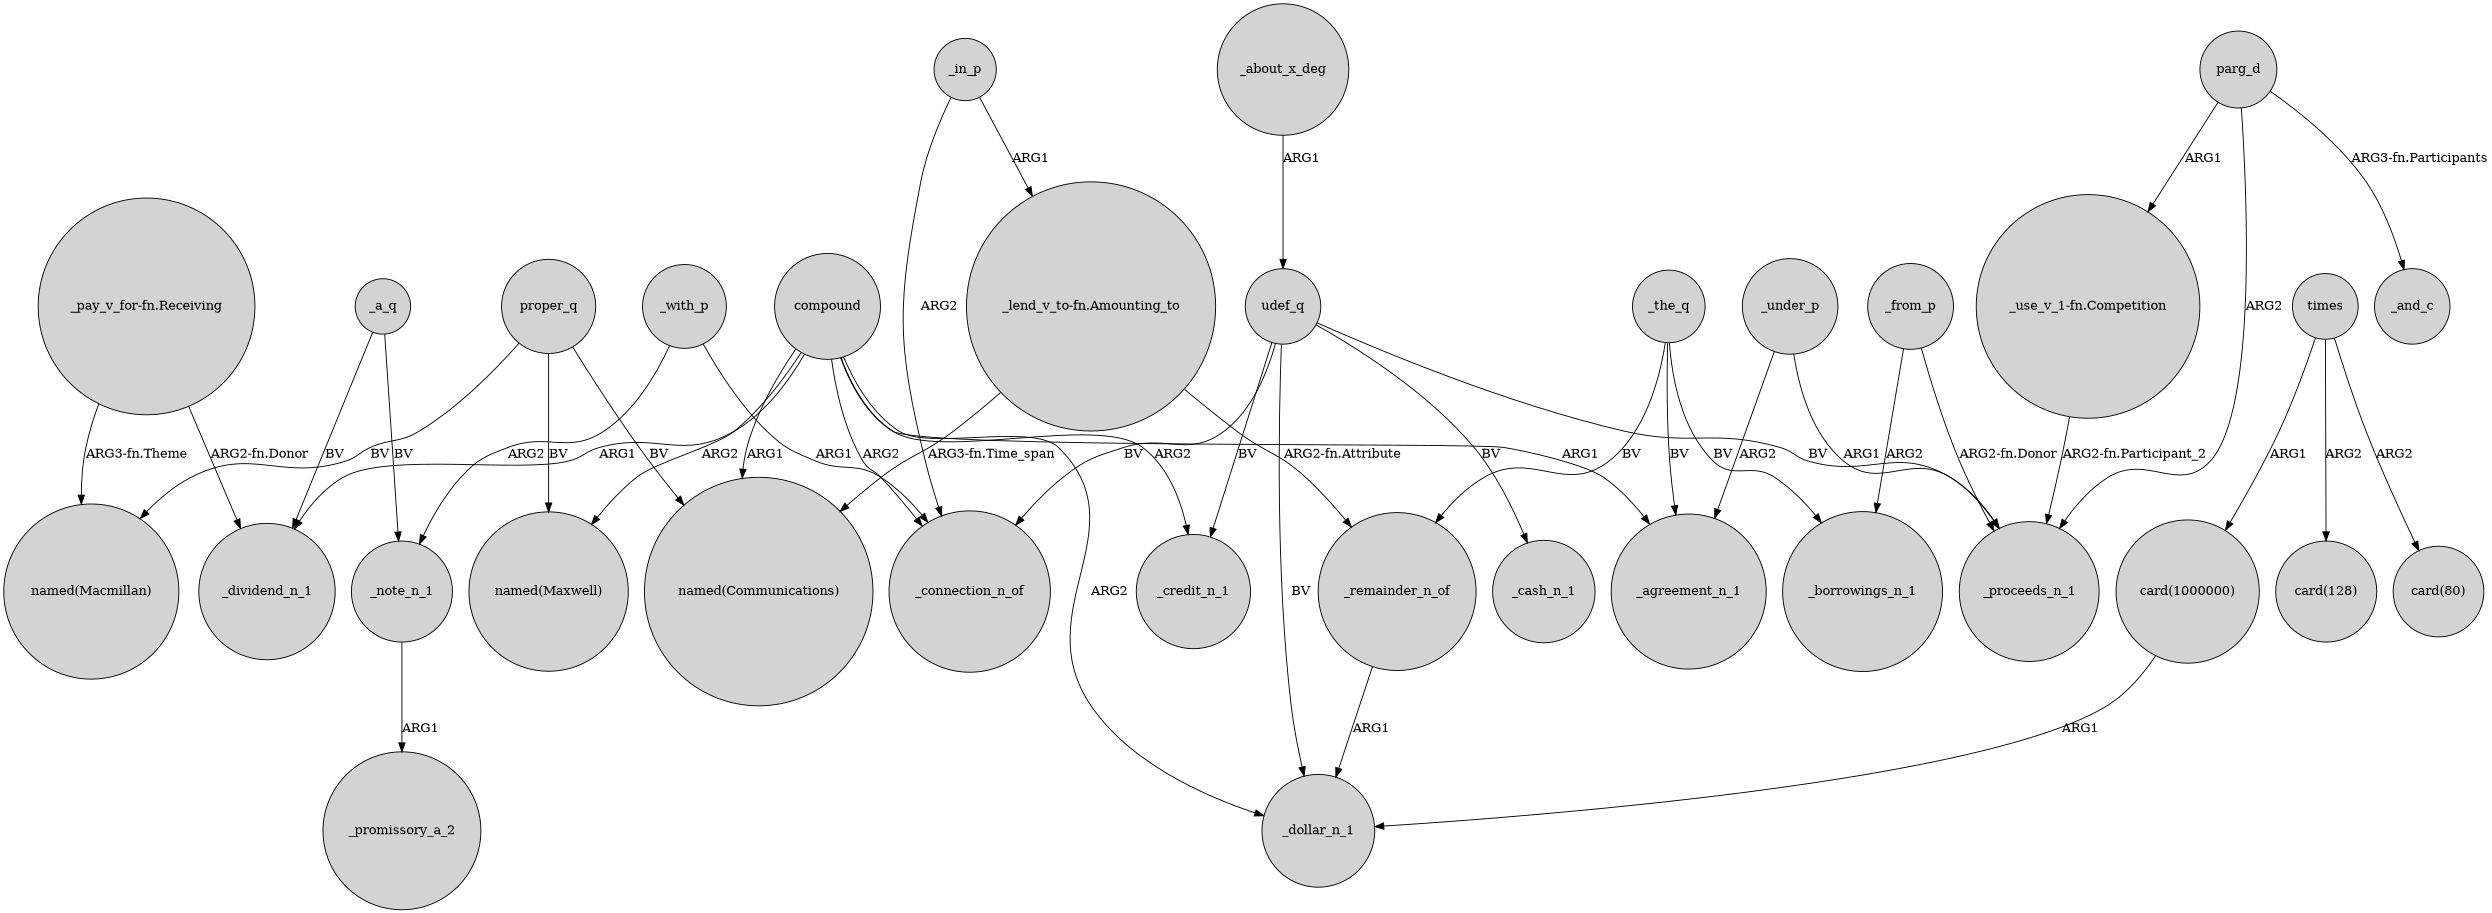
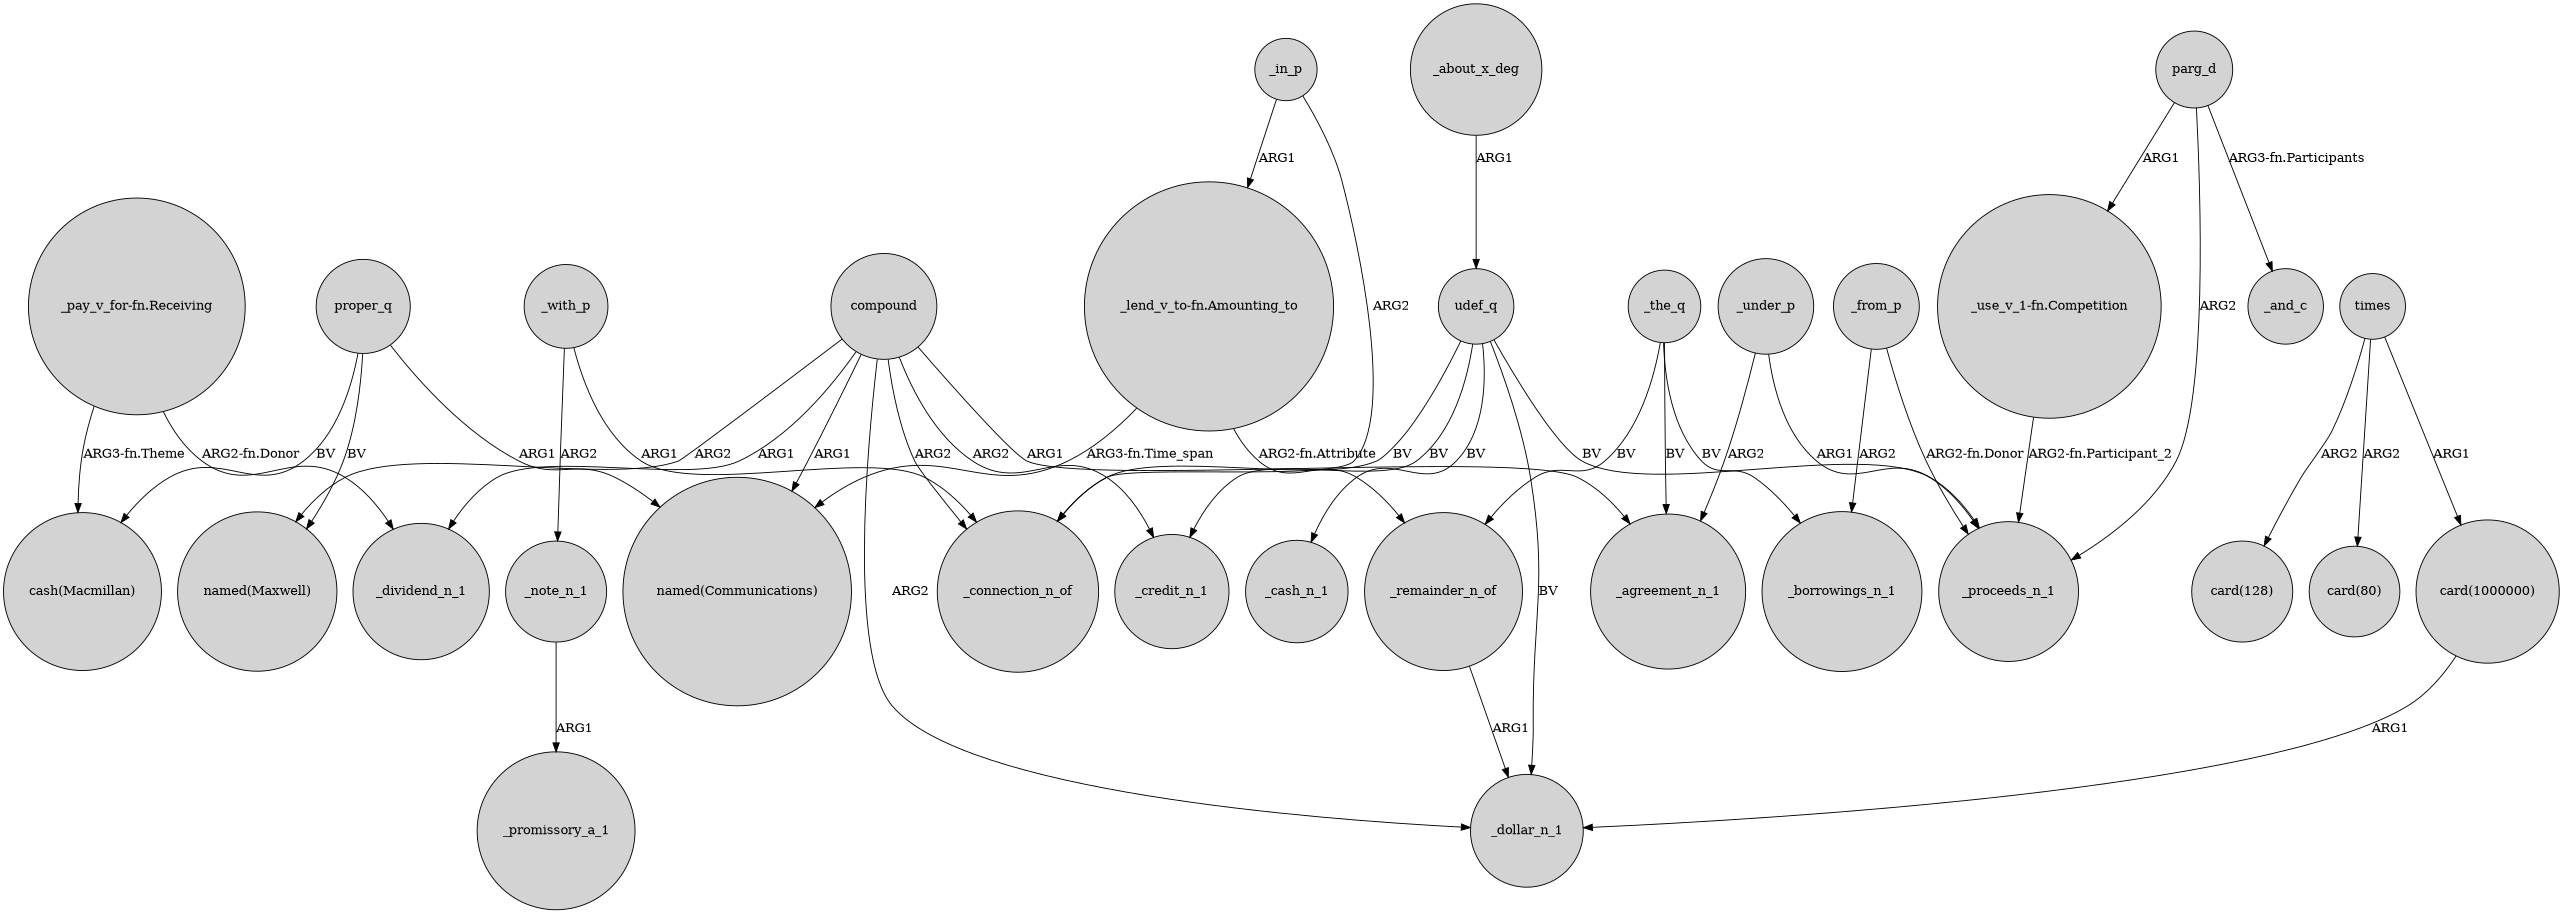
node "_a_q": removed
edge "proper_q" -> "named(Communications)": label "BV" -> "ARG1"
node "named(Macmillan)": label "named(Macmillan)" -> "cash(Macmillan)"
node "_promissory_a_2": label "_promissory_a_2" -> "_promissory_a_1"
